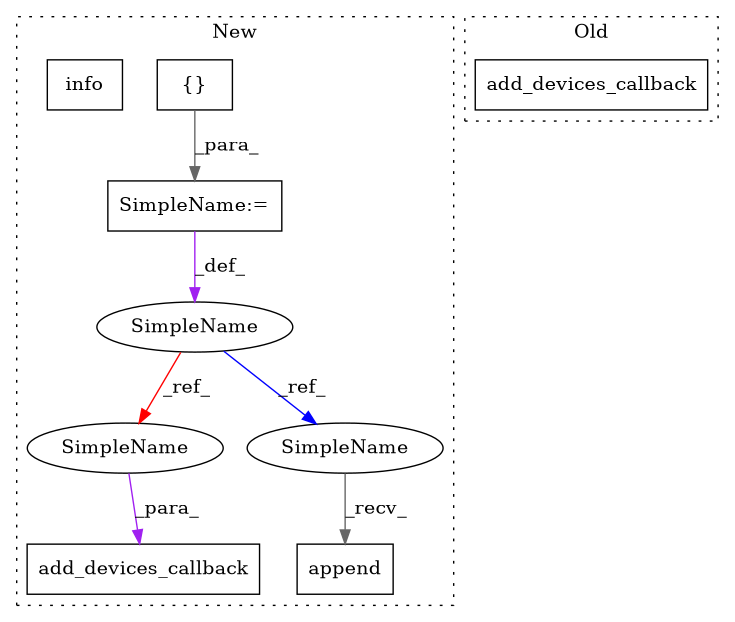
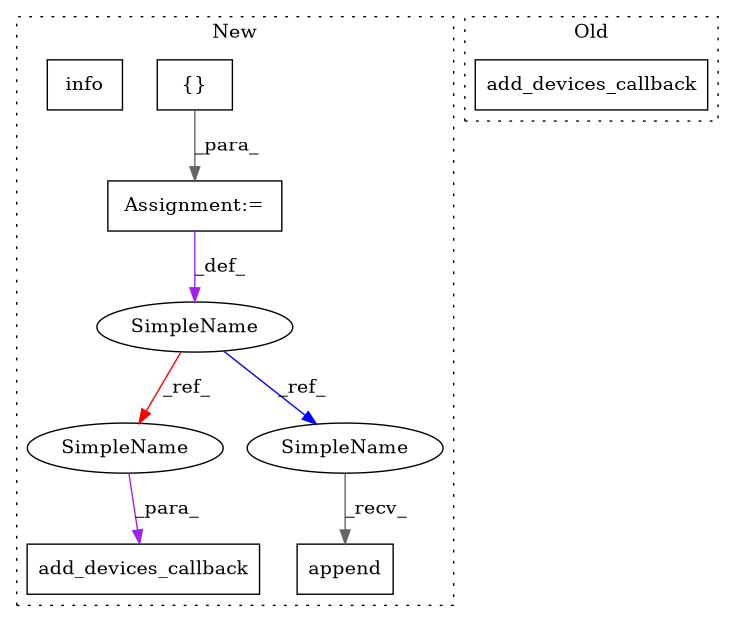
node "SimpleName:=": label "SimpleName:=" -> "Assignment:="
